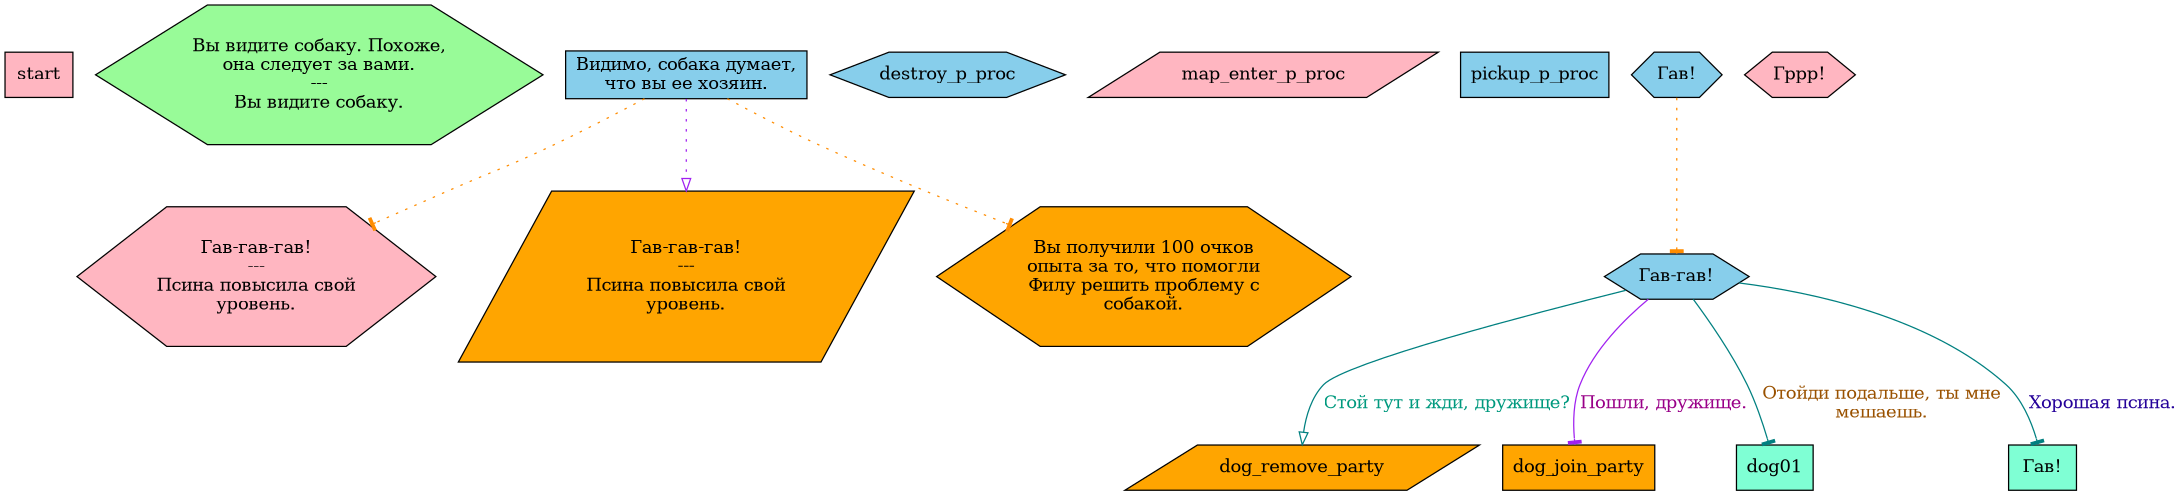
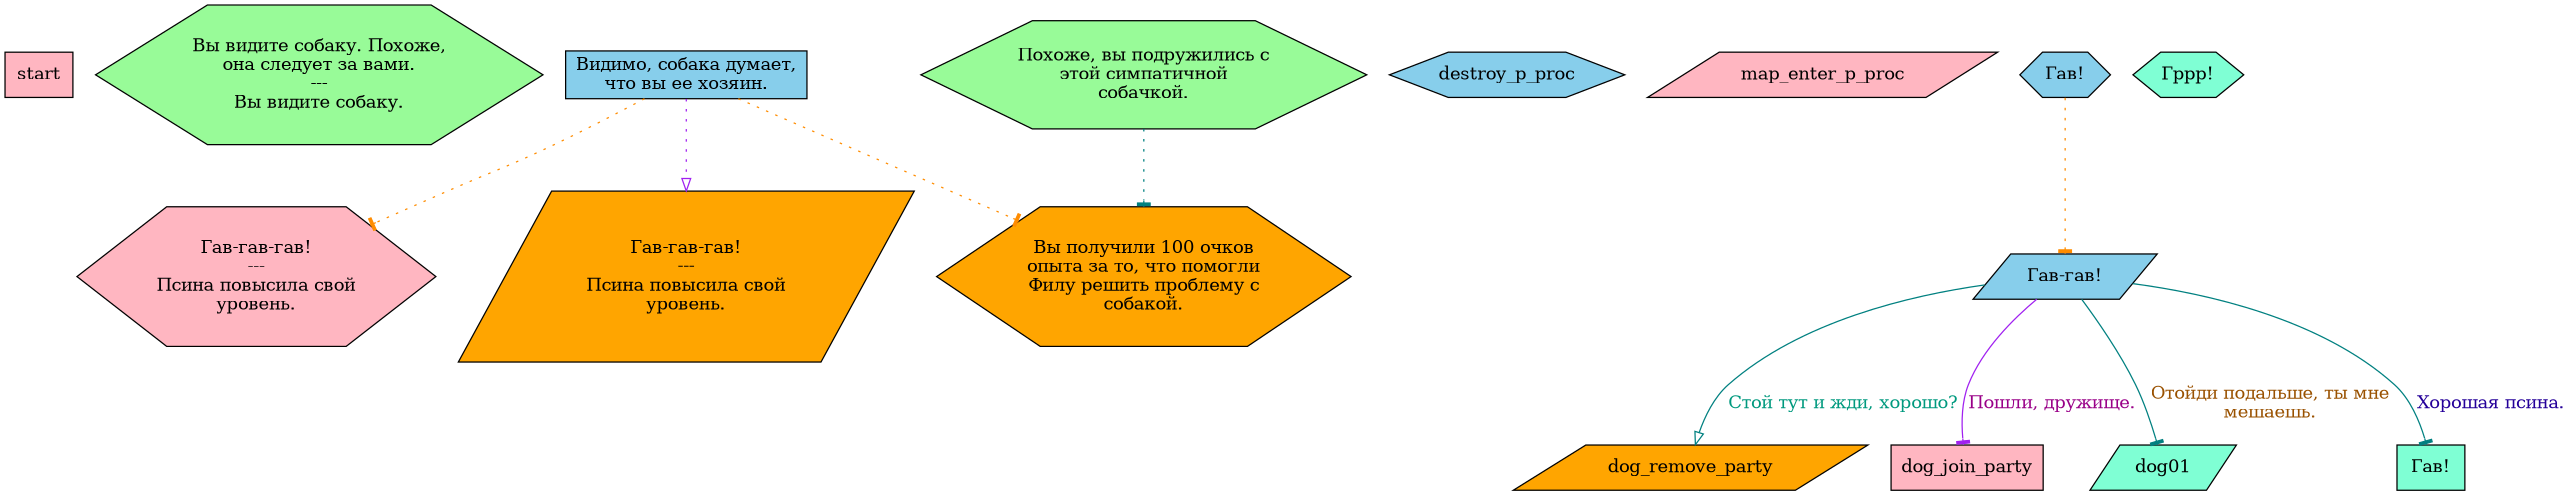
node "Похоже, вы подружились с этой симпатичной собачкой.": added
node "pickup_p_proc": removed
node "Гррр!": fillcolor lightpink -> aquamarine
node "Гав-гав!": shape hexagon -> parallelogram
edge "Гав-гав!" -> "dog_remove_party": label "Стой тут и жди, дружище?" -> "Стой тут и жди, хорошо?"
node "dog_join_party": fillcolor orange -> lightpink
node "dog01": shape box -> parallelogram
